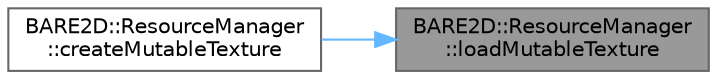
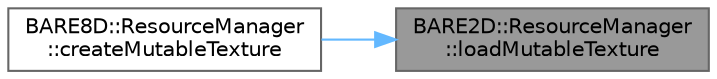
node "BARE2D::ResourceManager ::createMutableTexture": label "BARE2D::ResourceManager ::createMutableTexture" -> "BARE8D::ResourceManager ::createMutableTexture"
